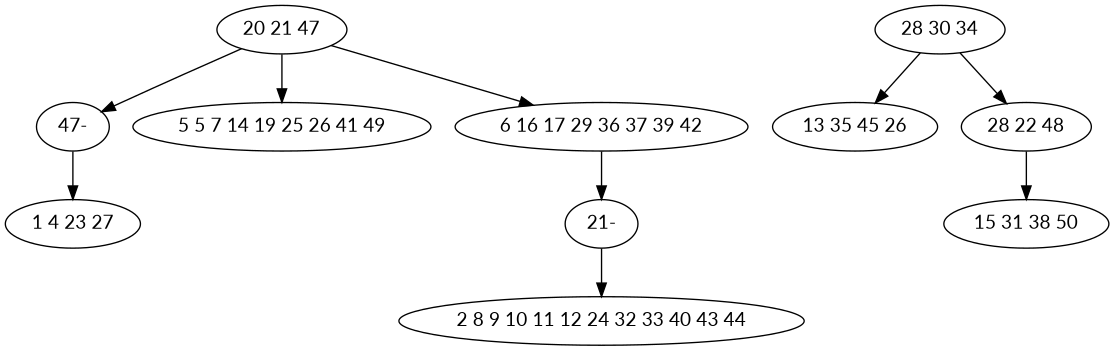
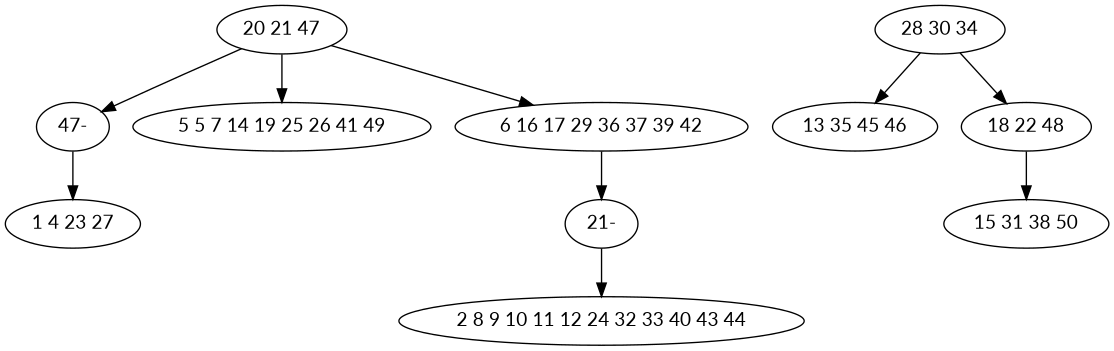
node "13 35 45 26": label "13 35 45 26" -> "13 35 45 46"
node "28 22 48": label "28 22 48" -> "18 22 48"
